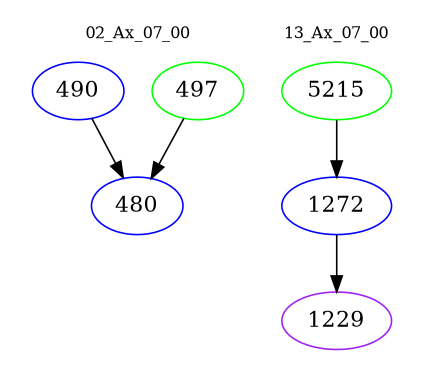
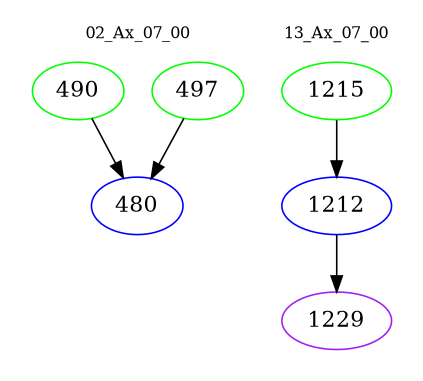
node "490": color blue -> green
node "5215": label "5215" -> "1215"
node "1272": label "1272" -> "1212"
